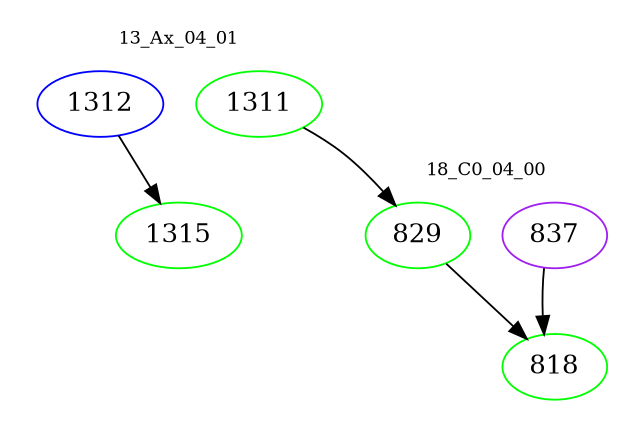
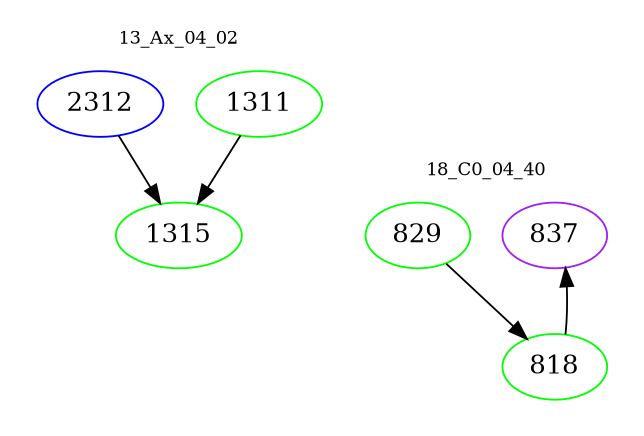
cluster "13_Ax_04_01": label "13_Ax_04_01" -> "13_Ax_04_02"
node "1312": label "1312" -> "2312"
edge "1311" -> "829": now "1311" -> "1315"
cluster "18_C0_04_00": label "18_C0_04_00" -> "18_C0_04_40"
edge "837" -> "818": reversed
